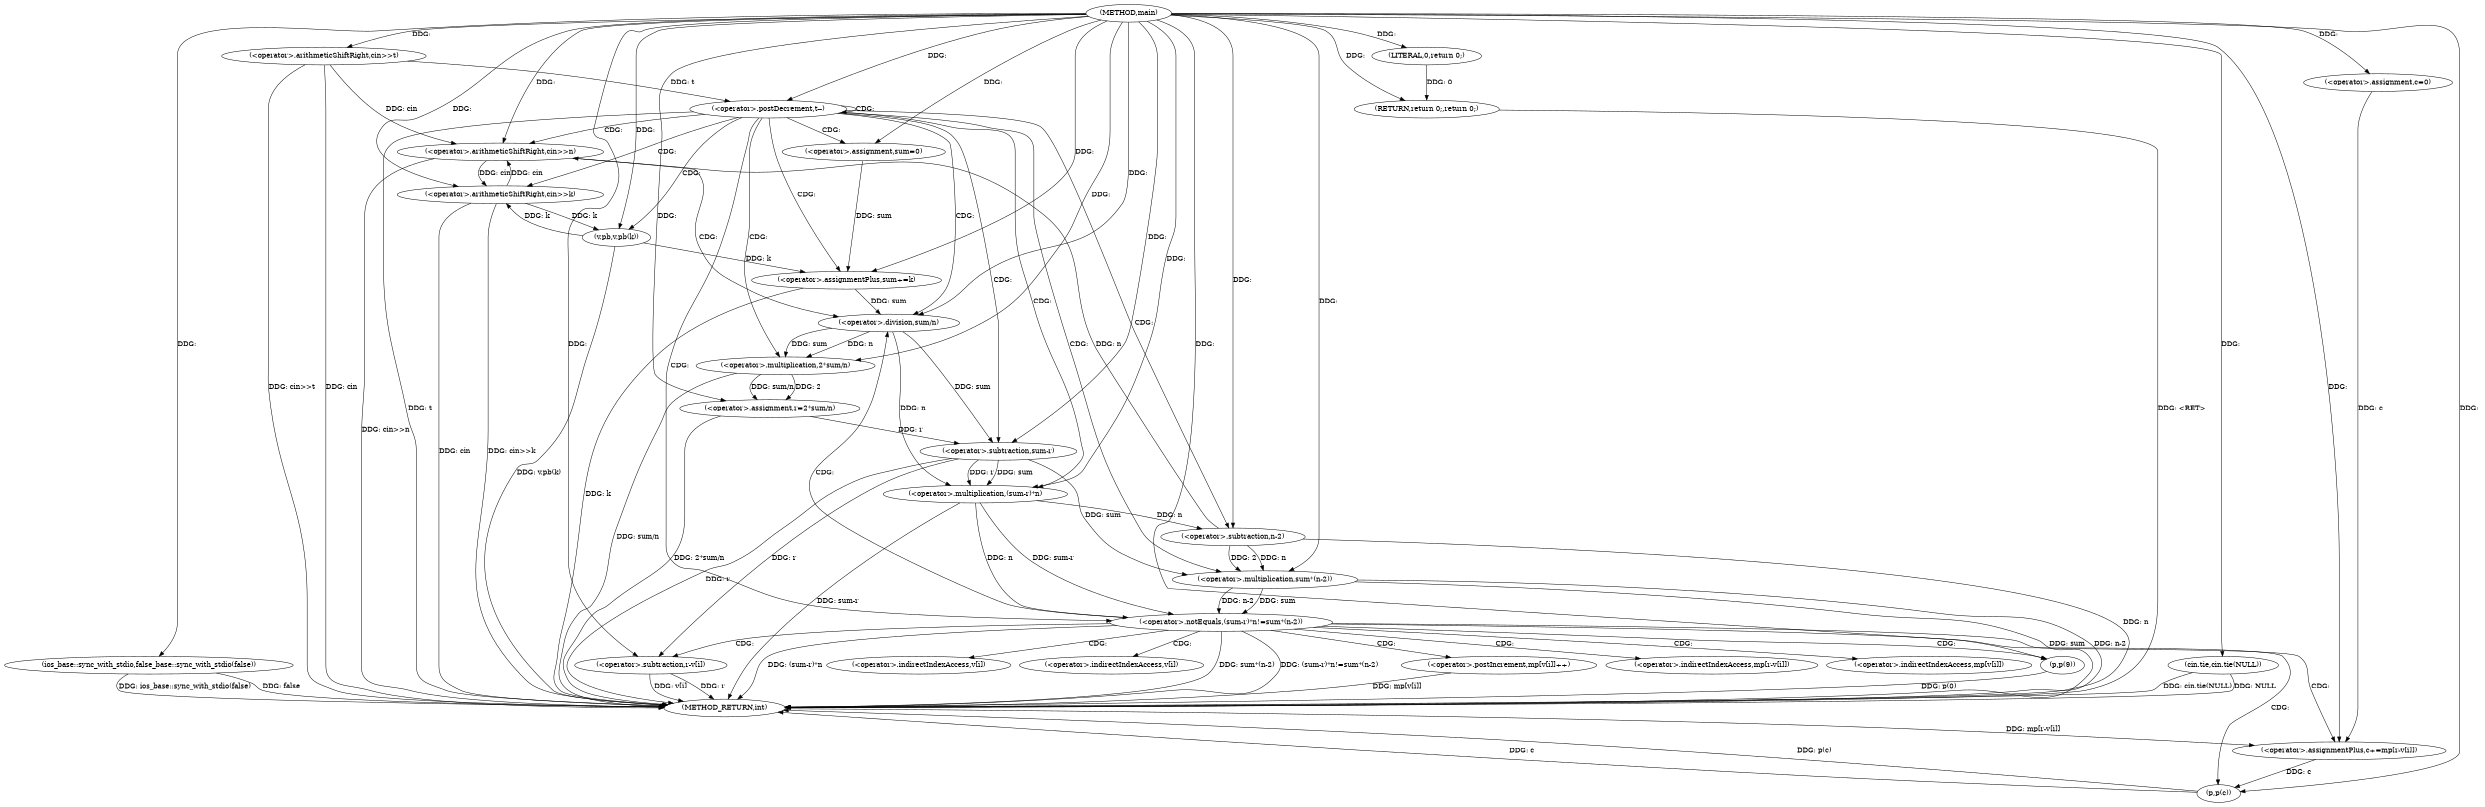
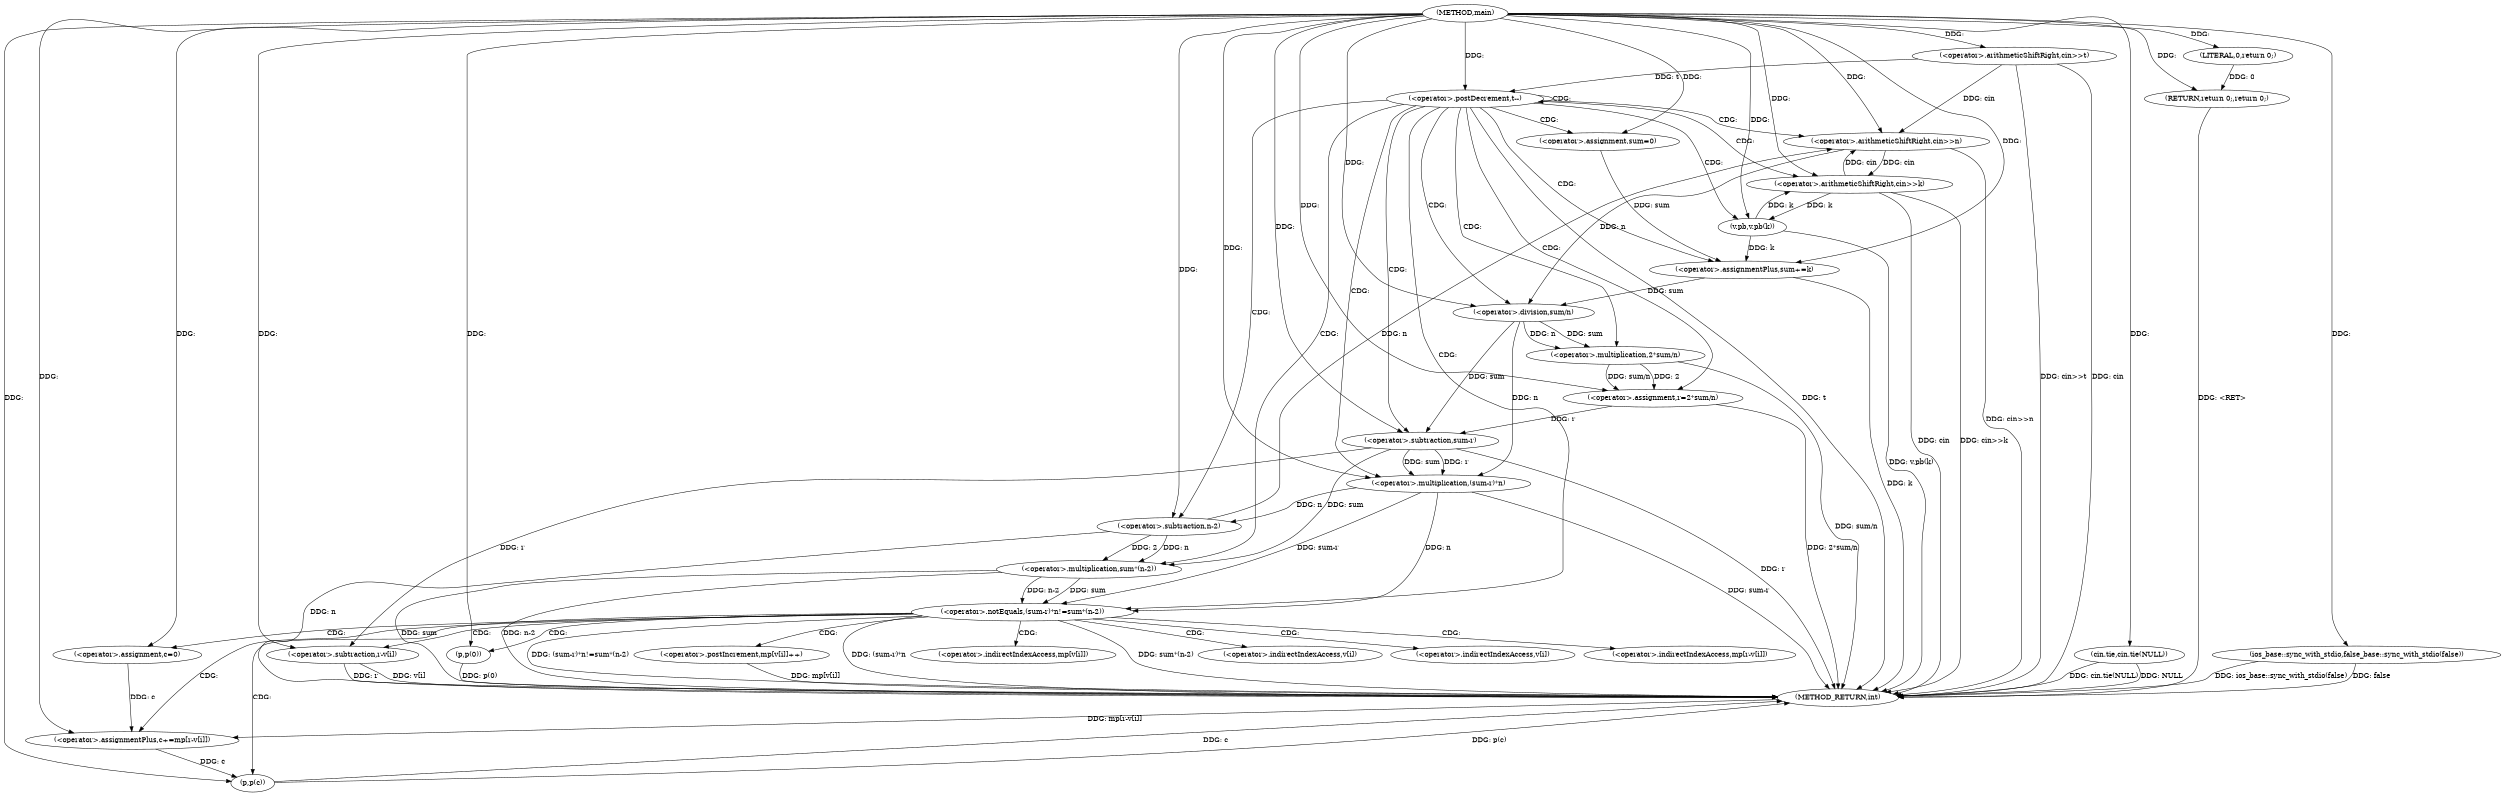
edge "(METHOD,main)" -> "(<operator>.multiplication,2*sum/n)": removed, label "DDG:"
edge "(<operator>.arithmeticShiftRight,cin>>n)" -> "(<operator>.division,sum/n)": label "CDG: " -> "DDG: n"
edge "(METHOD,main)" -> "(<operator>.multiplication,sum*(n-2))": removed, label "DDG:"
edge "(<operator>.postDecrement,t--)" -> "(<operator>.assignment,r=2*sum/n)": added, label "CDG:"
edge "(<operator>.notEquals,(sum-r)*n!=sum*(n-2))" -> "(<operator>.division,sum/n)": now "(<operator>.notEquals,(sum-r)*n!=sum*(n-2))" -> "(<operator>.assignment,c=0)"
node "(p,p(9))": label "(p,p(9))" -> "(p,p(0))"
